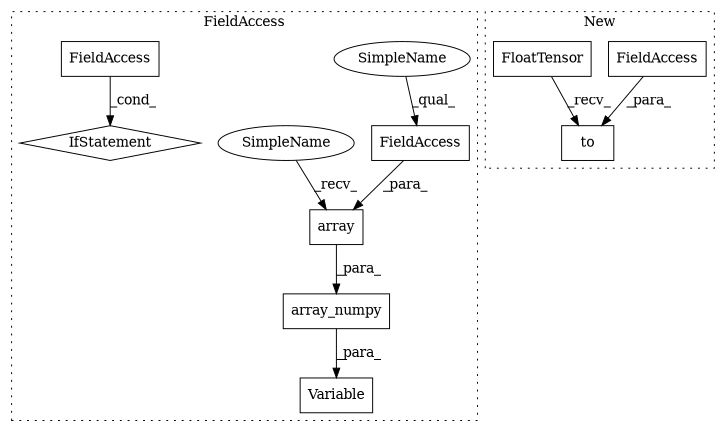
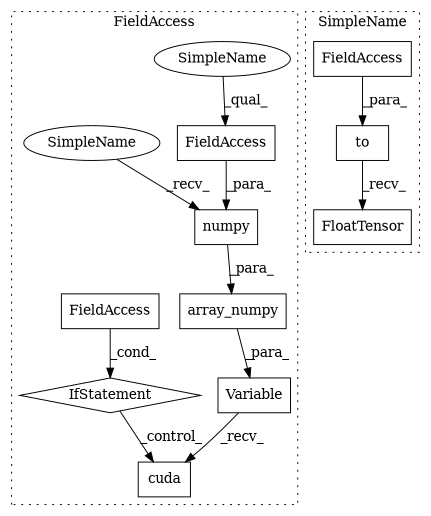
cluster "New": label "New" -> "SimpleName"
edge "FloatTensor" -> "to": reversed
node "array": label "array" -> "numpy"
node "cuda": added
